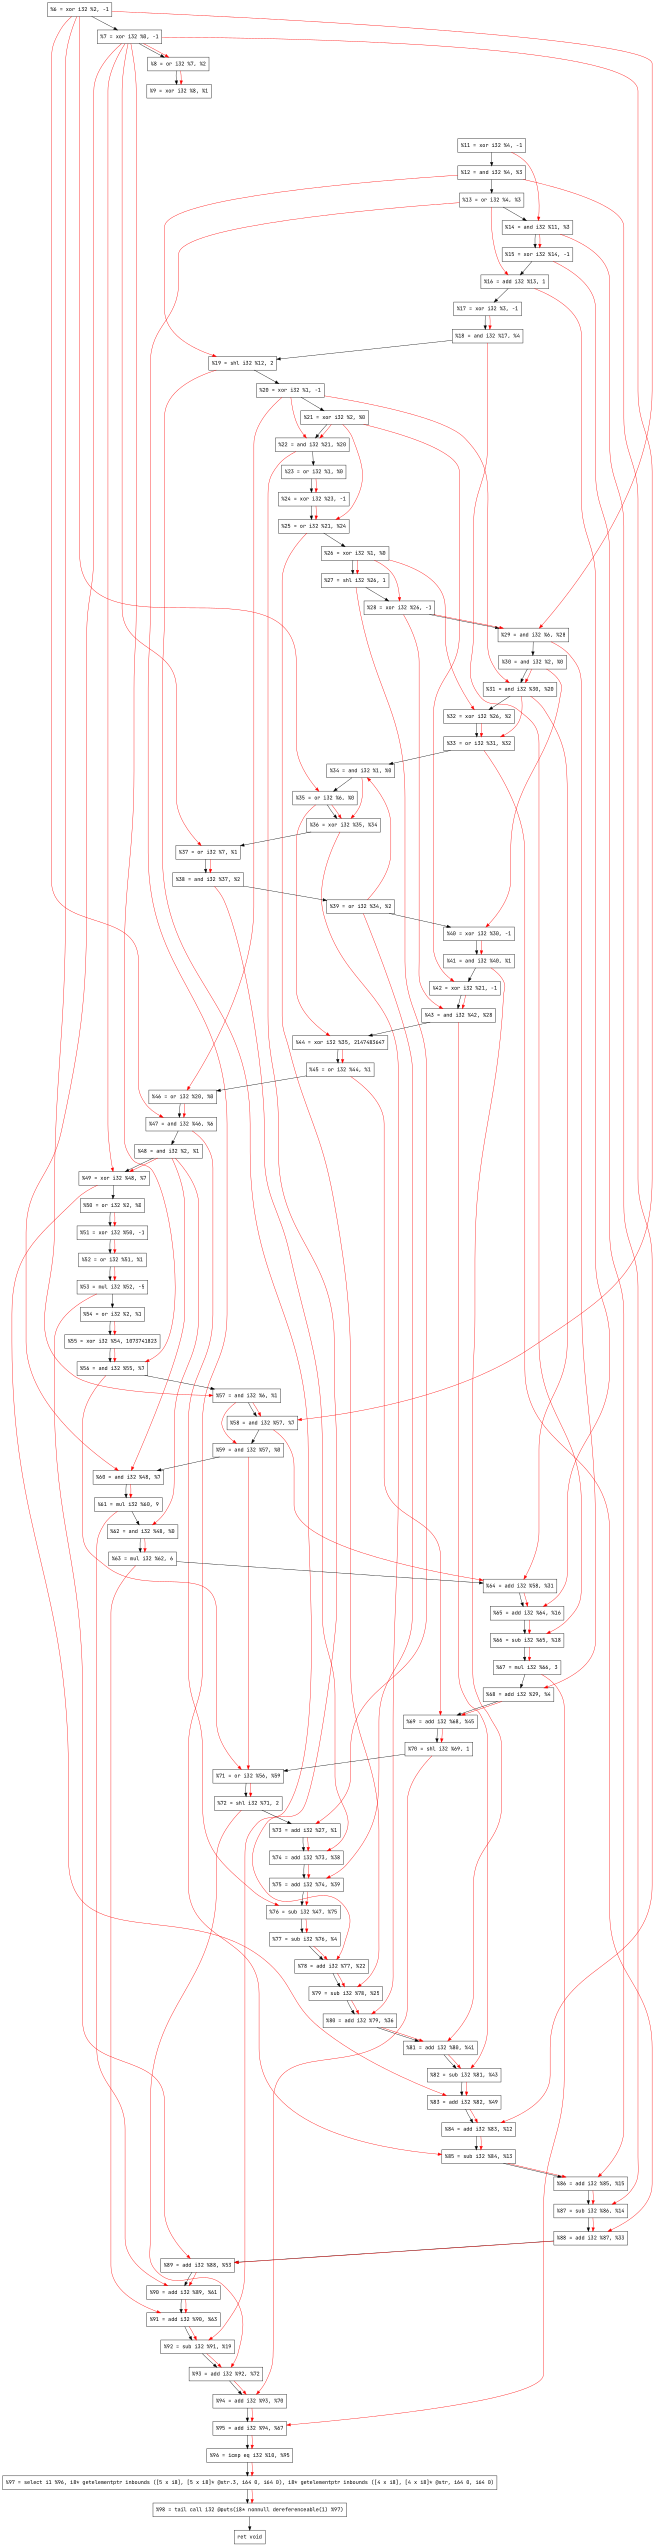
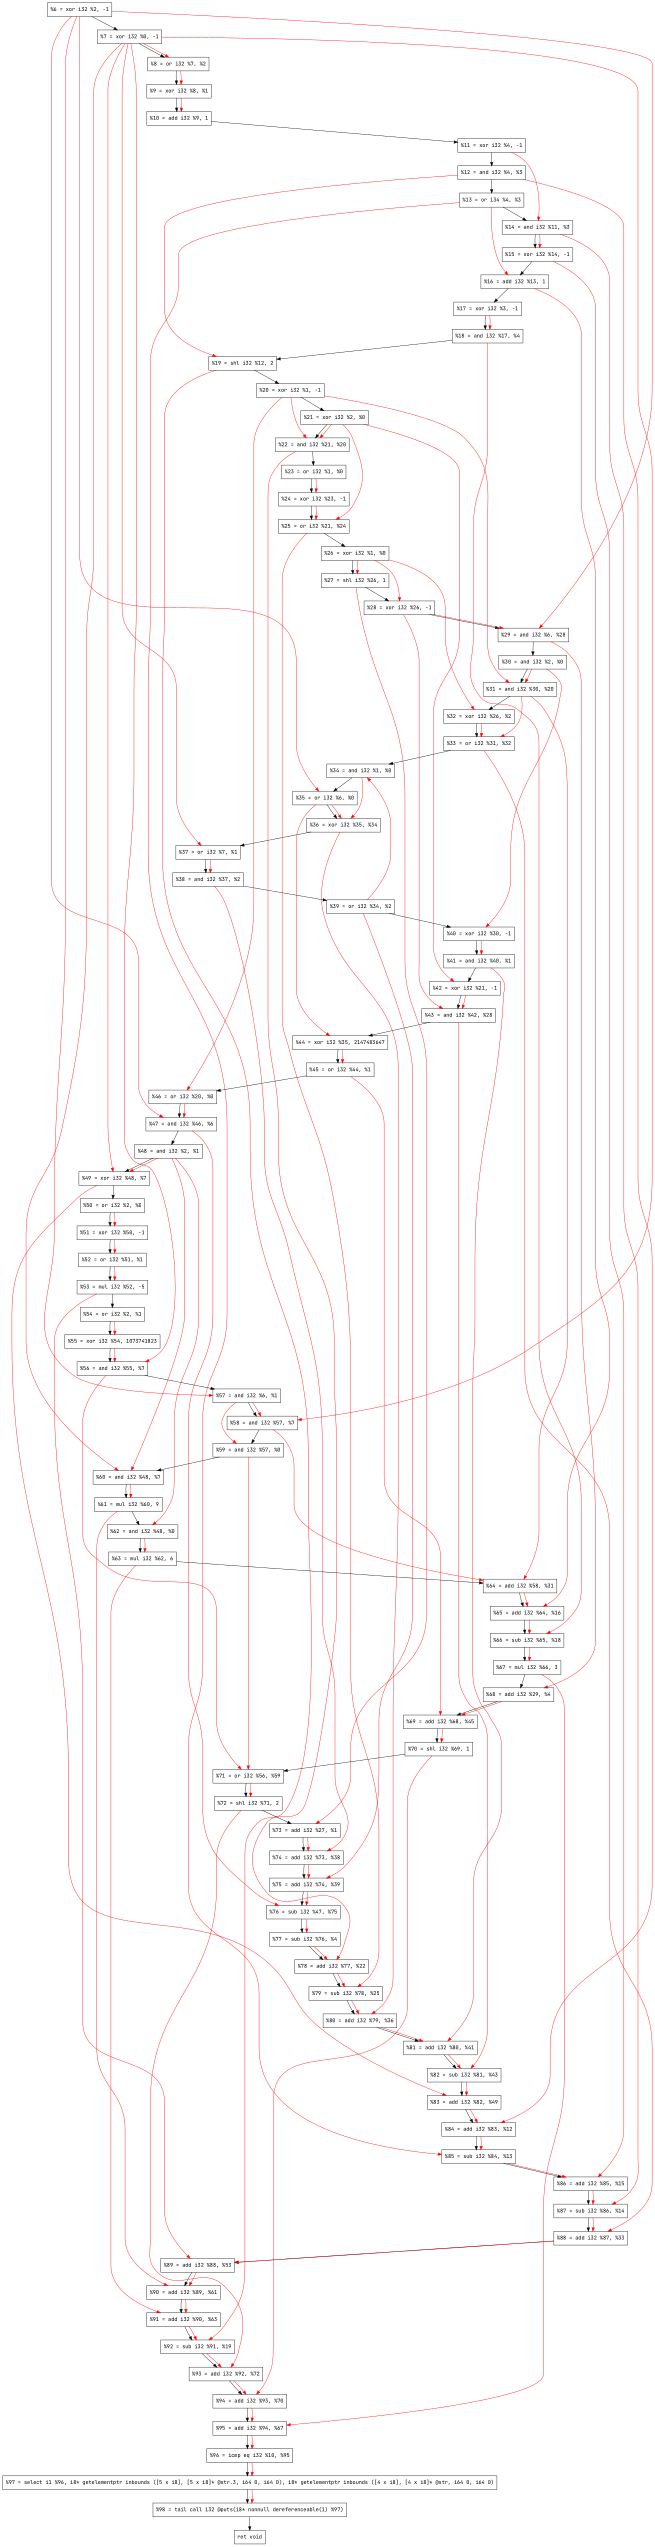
node "%10 = add i32 %9, 1": added
node "%13 = or i32 %4, %3": label "%13 = or i32 %4, %3" -> "%13 = or i34 %4, %3"
